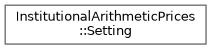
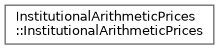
node "InstitutionalArithmeticPrices ::Setting": label "InstitutionalArithmeticPrices ::Setting" -> "InstitutionalArithmeticPrices ::InstitutionalArithmeticPrices"
